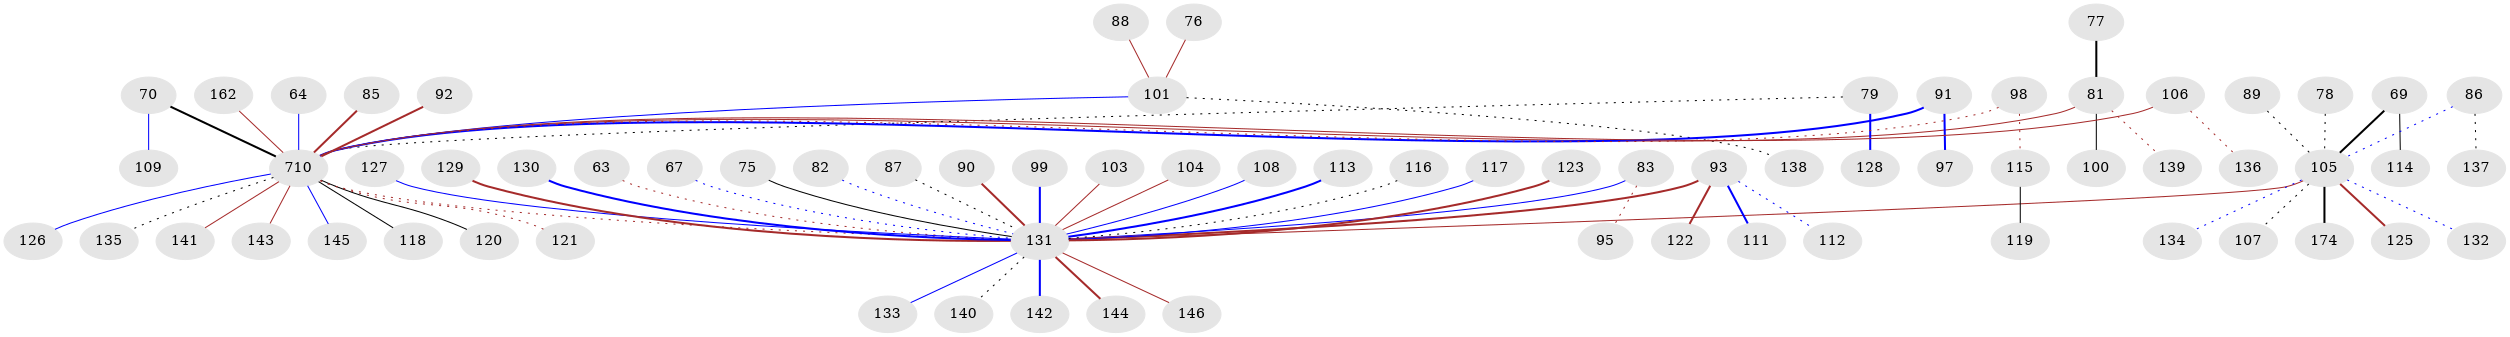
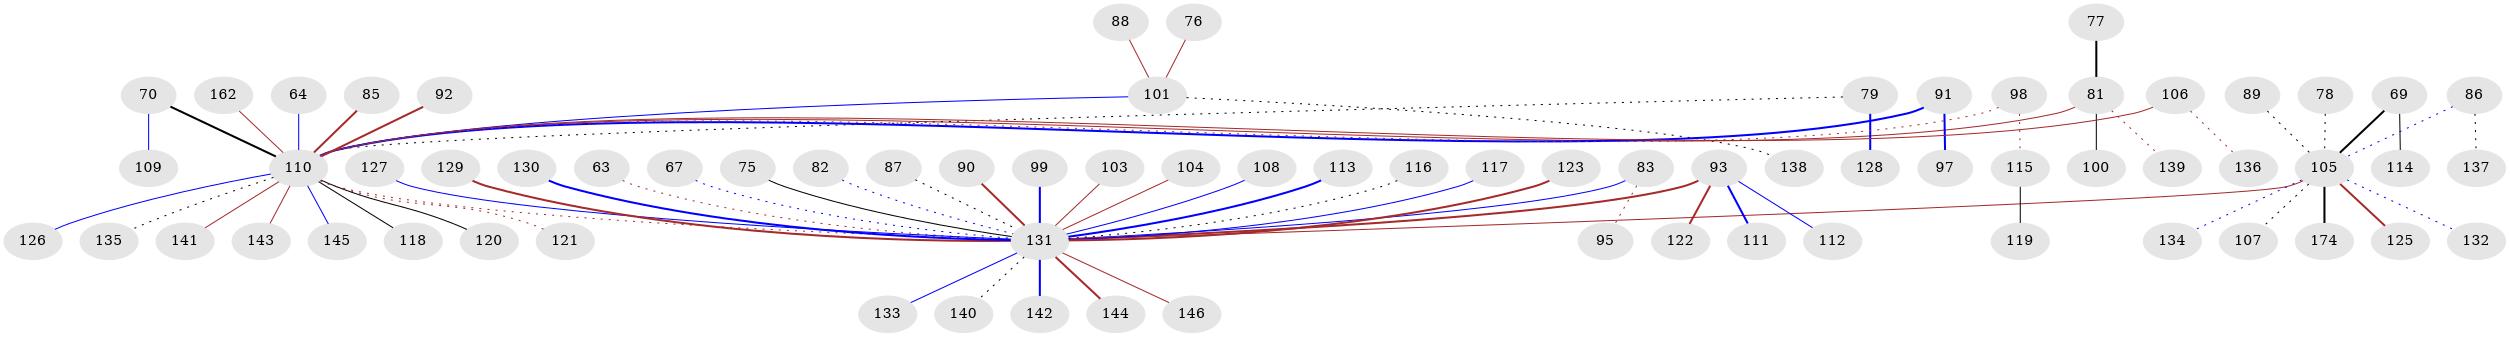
node "710": label "710" -> "110"
edge "93" -- "112": style dotted -> solid
